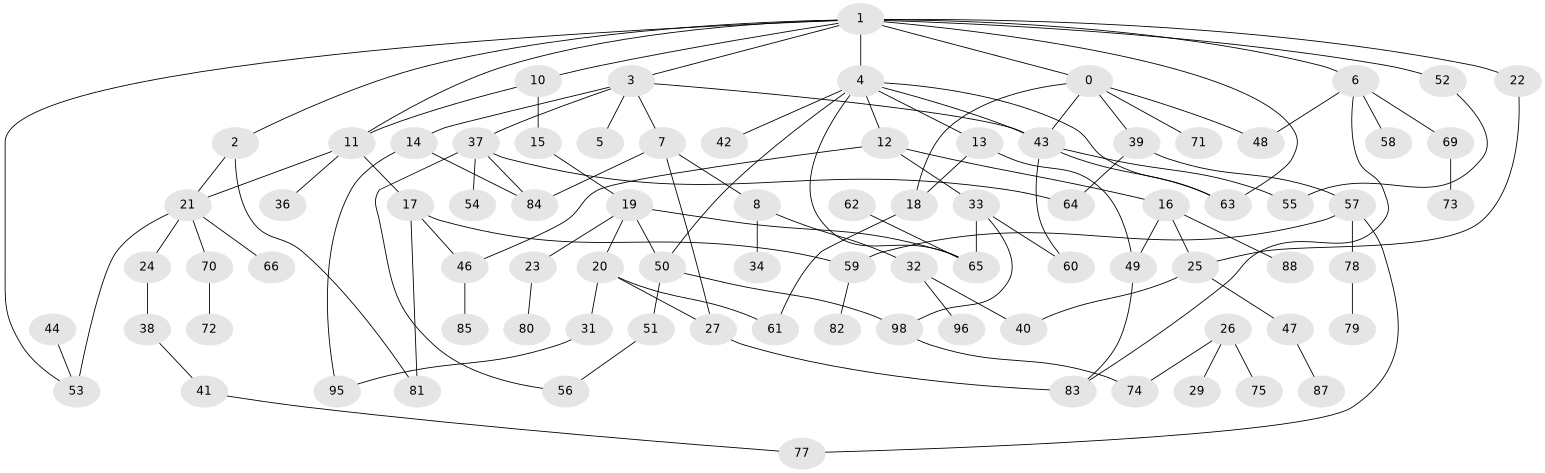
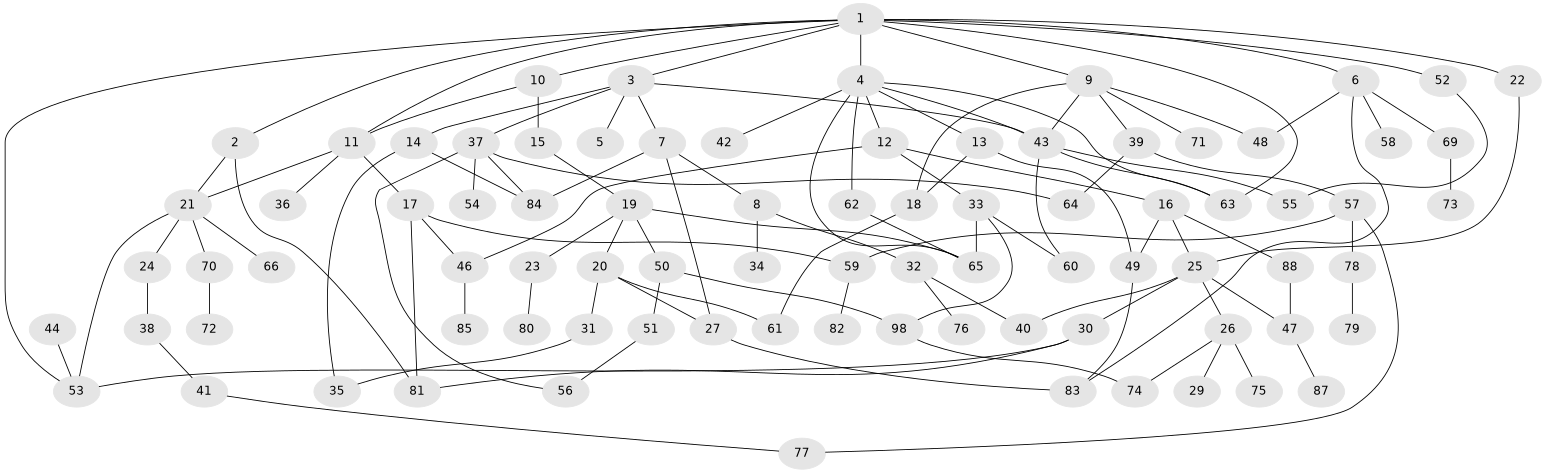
node "0": label "0" -> "9"
edge "4" -- "50": now "4" -- "62"
edge "88" -- "47": added
edge "25" -- "26": added
node "96": label "96" -> "76"
node "30": added
node "95": label "95" -> "35"
